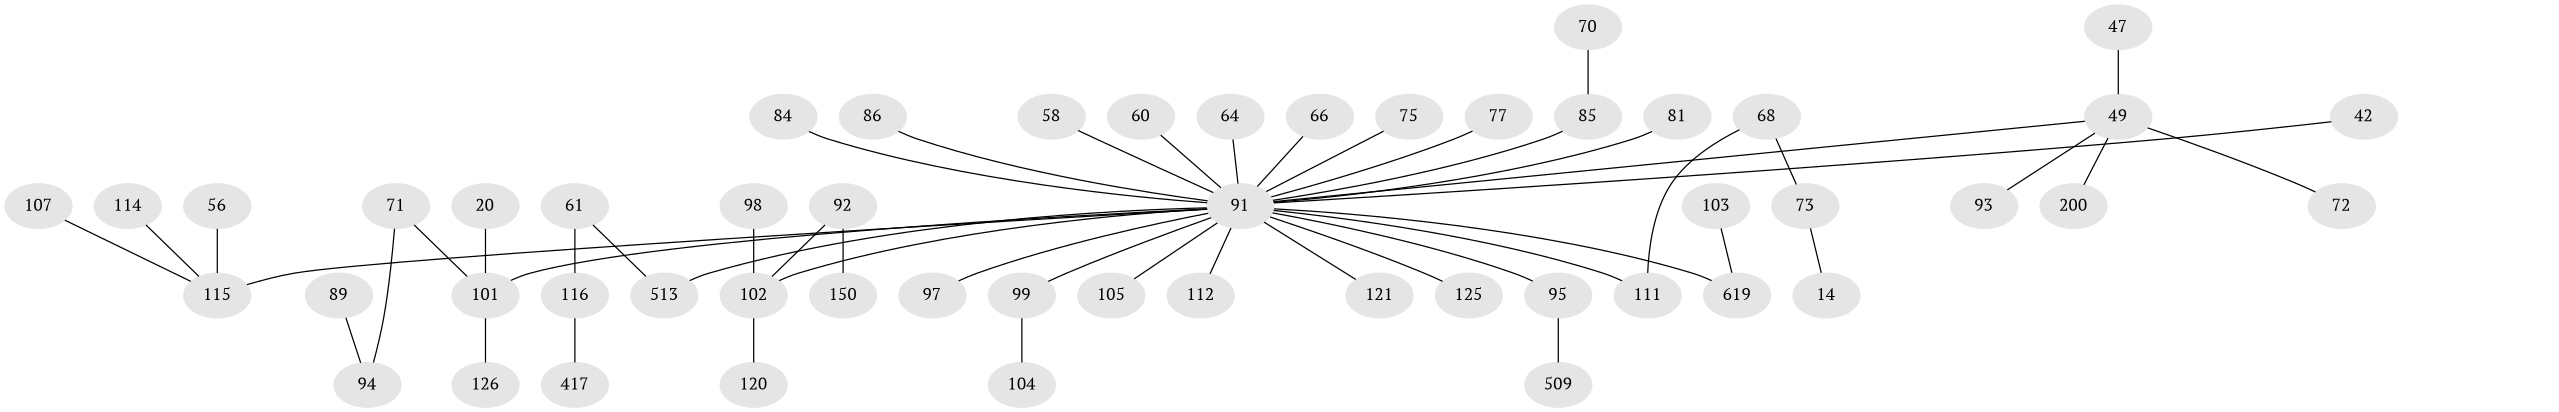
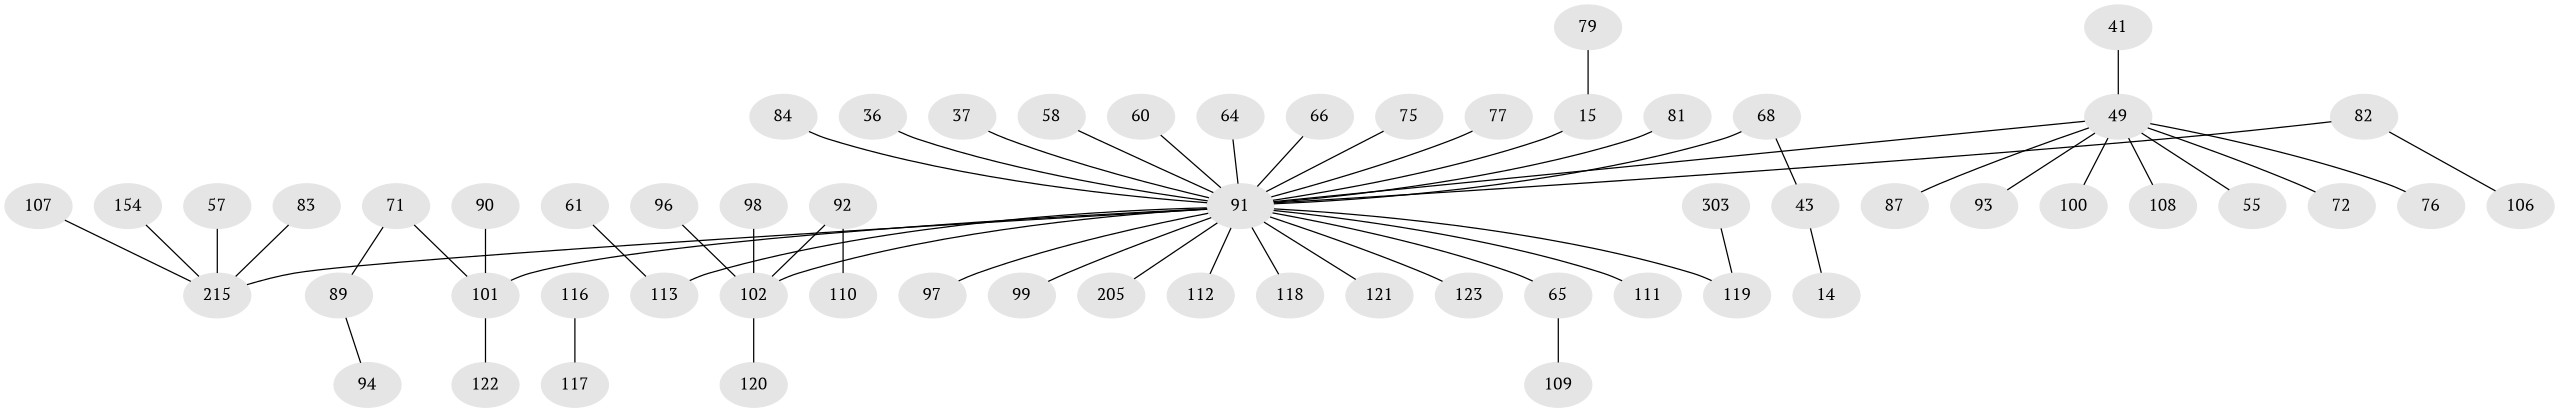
node "70": label "70" -> "79"
node "47": label "47" -> "41"
node "86": label "86" -> "36"
node "37": added
node "85": label "85" -> "15"
node "42": label "42" -> "82"
edge "68" -- "111": now "68" -- "91"
node "114": label "114" -> "154"
node "56": label "56" -> "57"
node "83": added
node "20": label "20" -> "90"
node "96": added
node "103": label "103" -> "303"
node "73": label "73" -> "43"
node "87": added
node "200": label "200" -> "100"
node "108": added
node "55": added
node "76": added
node "106": added
edge "61" -- "116": removed
node "115": label "115" -> "215"
edge "71" -- "94": now "71" -- "89"
node "513": label "513" -> "113"
node "150": label "150" -> "110"
node "105": label "105" -> "205"
node "118": added
node "125": label "125" -> "123"
node "95": label "95" -> "65"
node "619": label "619" -> "119"
node "126": label "126" -> "122"
node "417": label "417" -> "117"
node "104": removed
node "509": label "509" -> "109"
